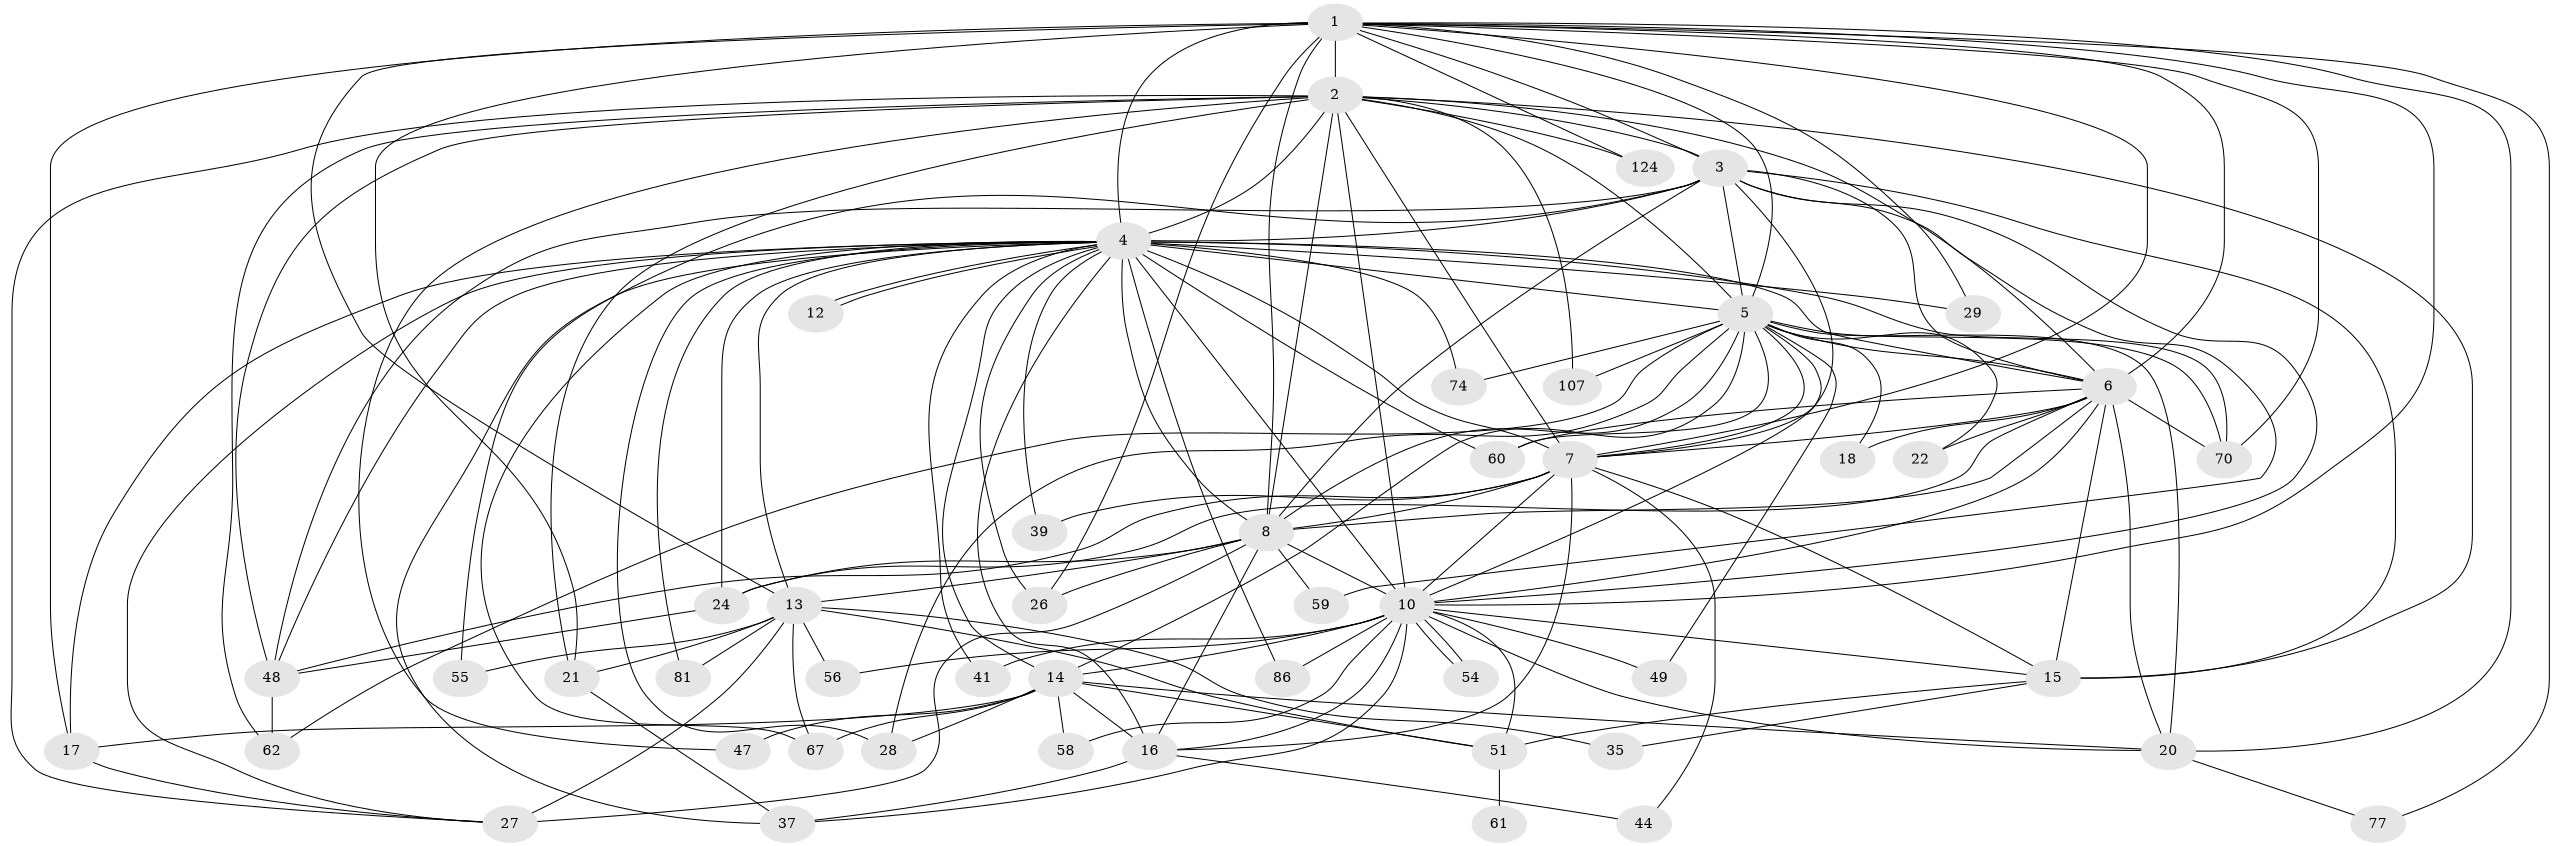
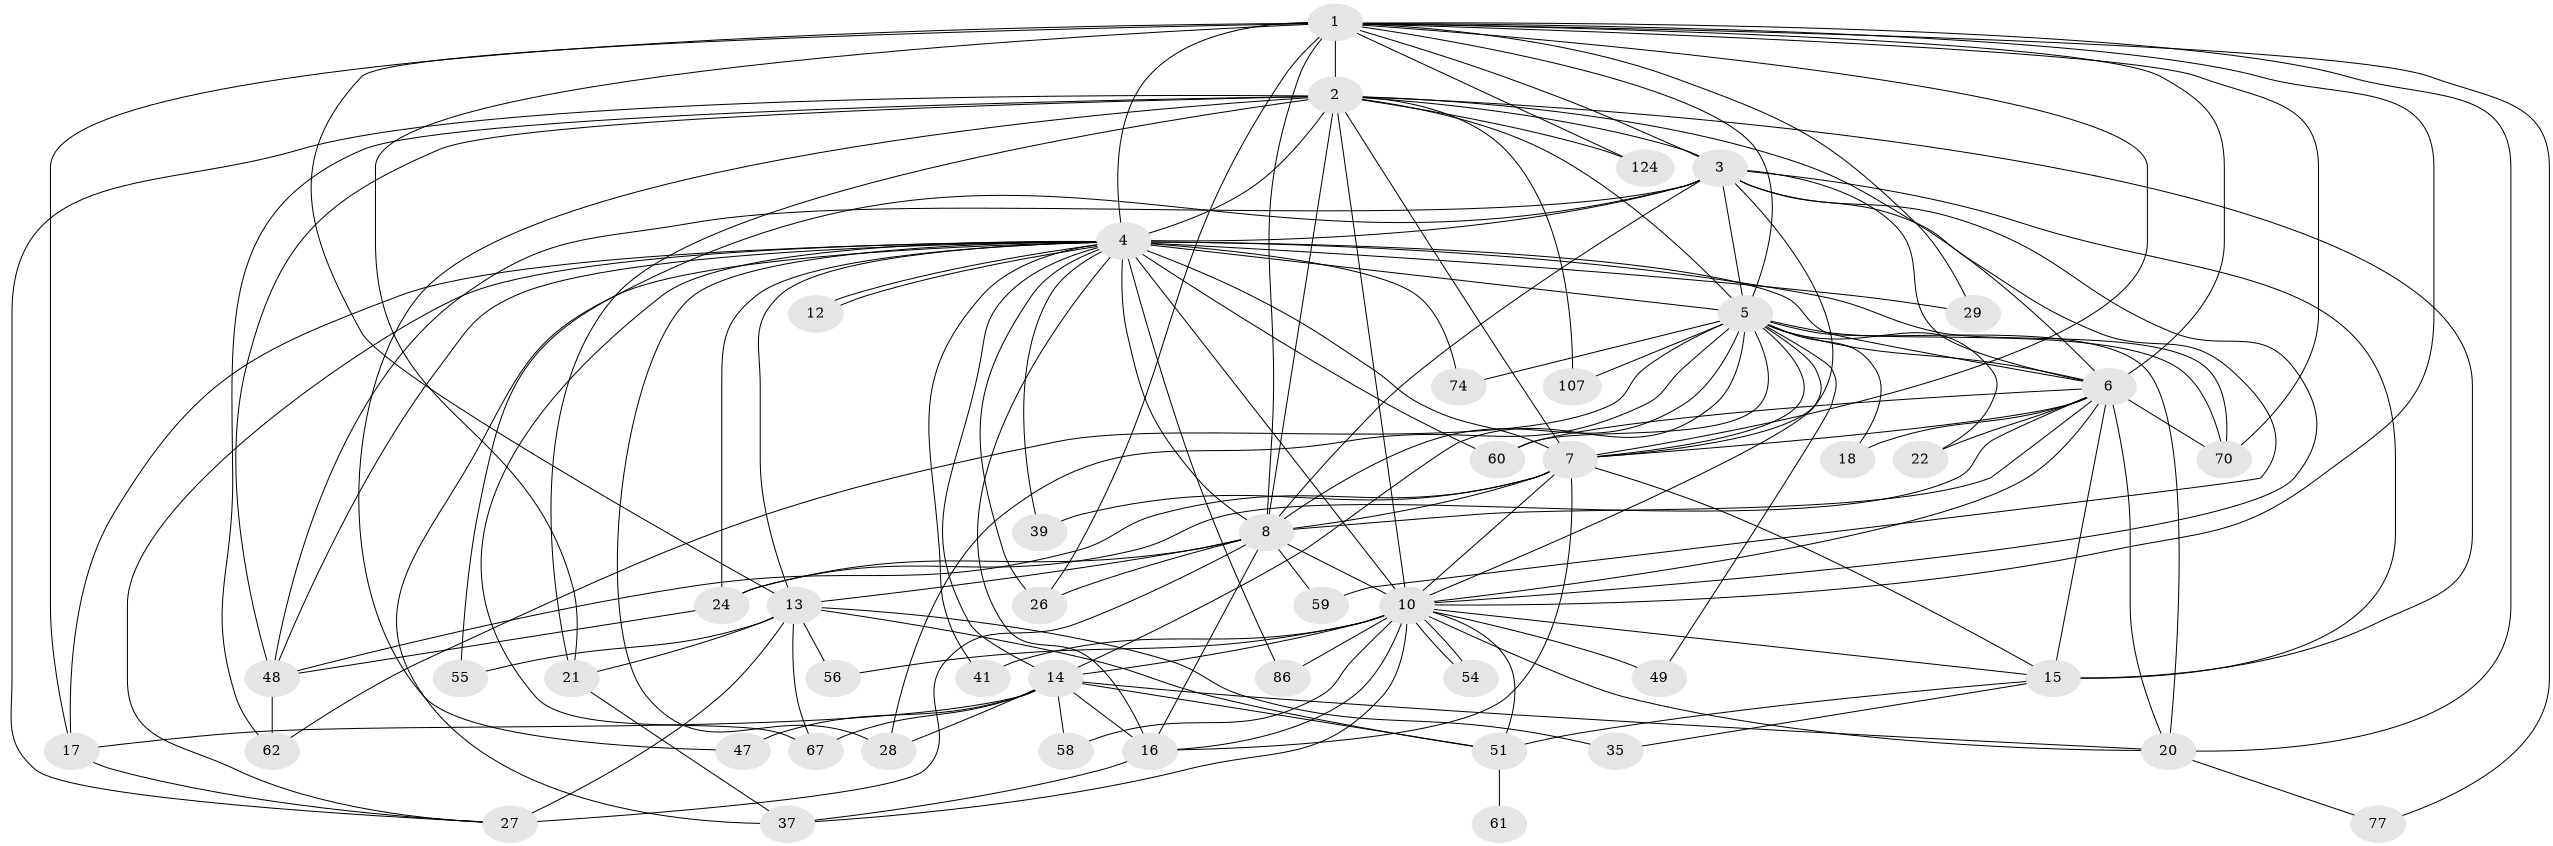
node "81": removed
node "44": removed
